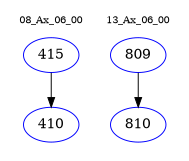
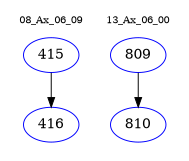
cluster "08_Ax_06_00": label "08_Ax_06_00" -> "08_Ax_06_09"
node "410": label "410" -> "416"
